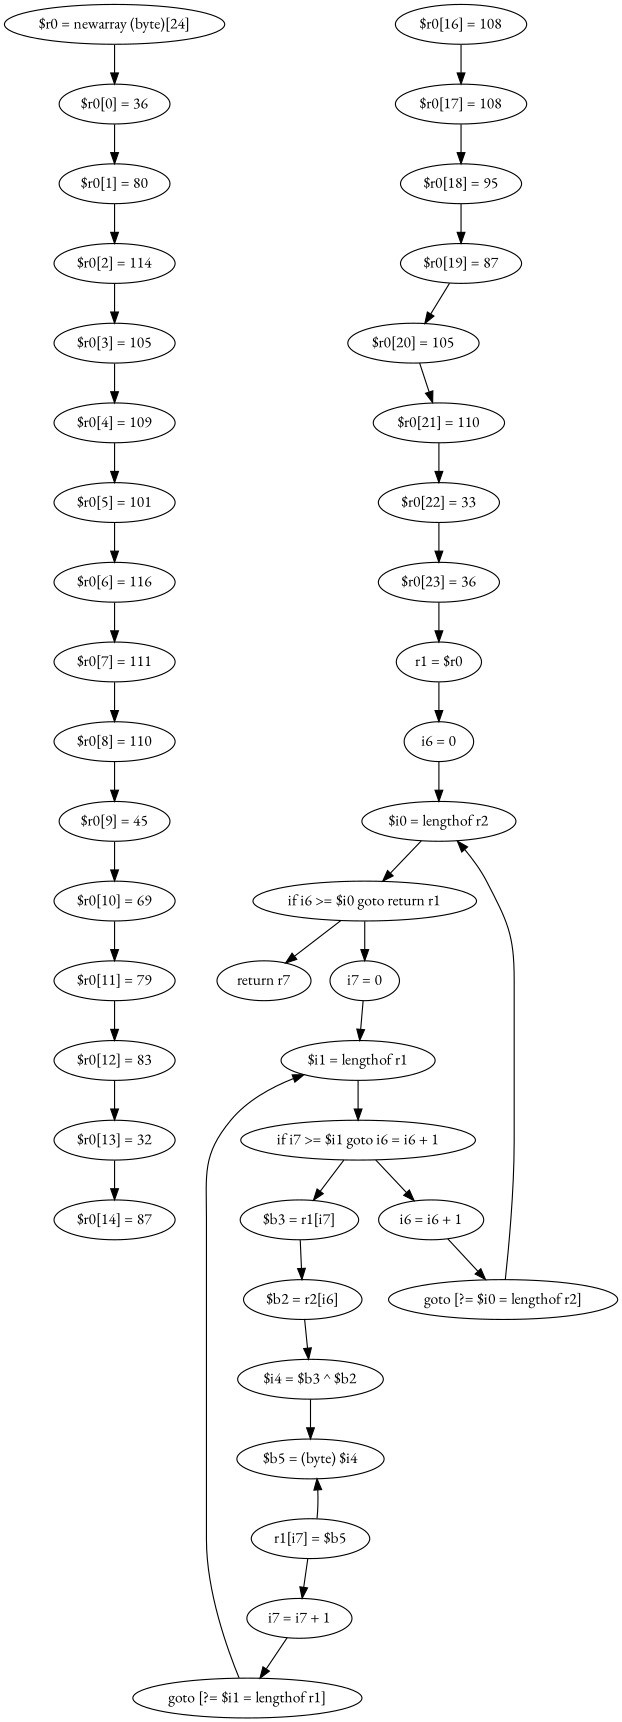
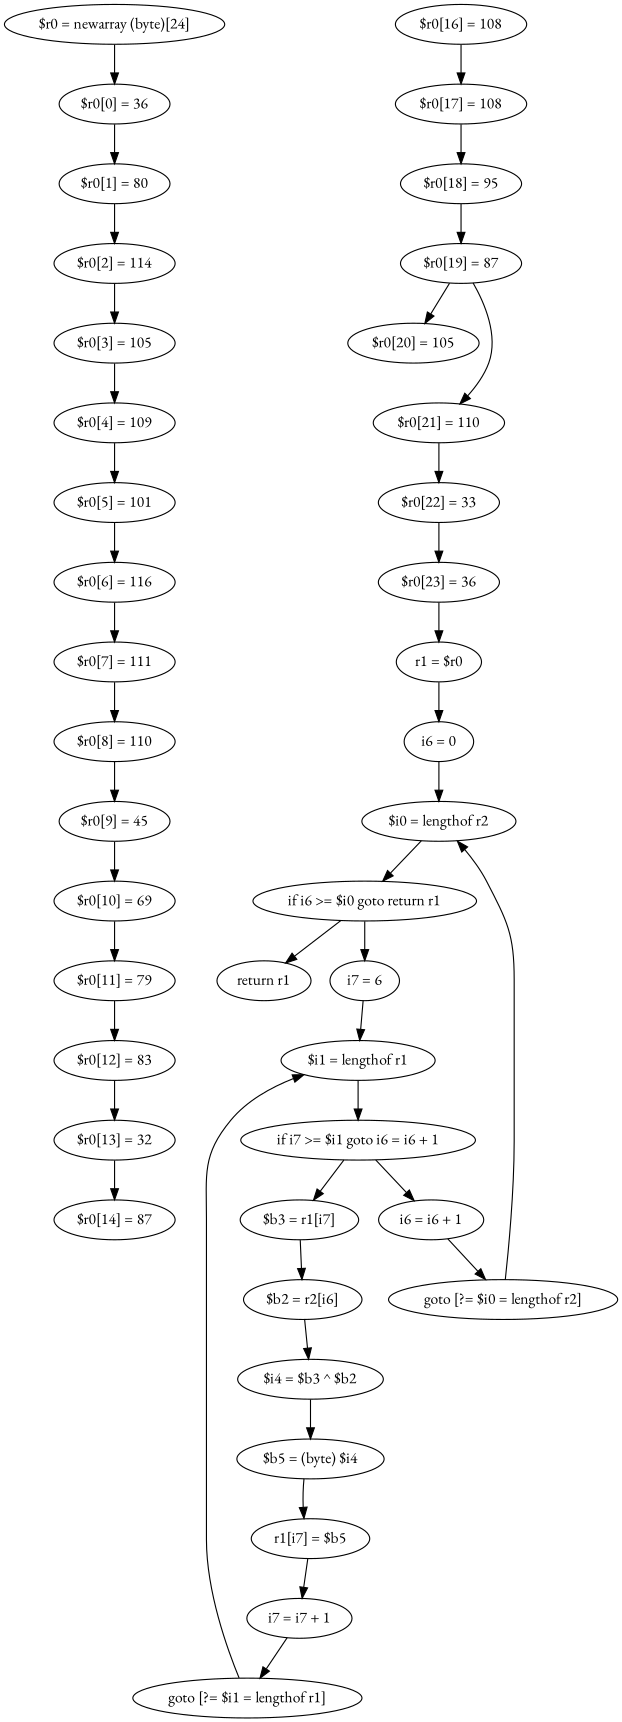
edge "$r0[20] = 105" -> "$r0[21] = 110": now "$r0[19] = 87" -> "$r0[21] = 110"
node "return r7": label "return r7" -> "return r1"
node "i7 = 0": label "i7 = 0" -> "i7 = 6"
edge "r1[i7] = $b5" -> "$b5 = (byte) $i4": reversed
